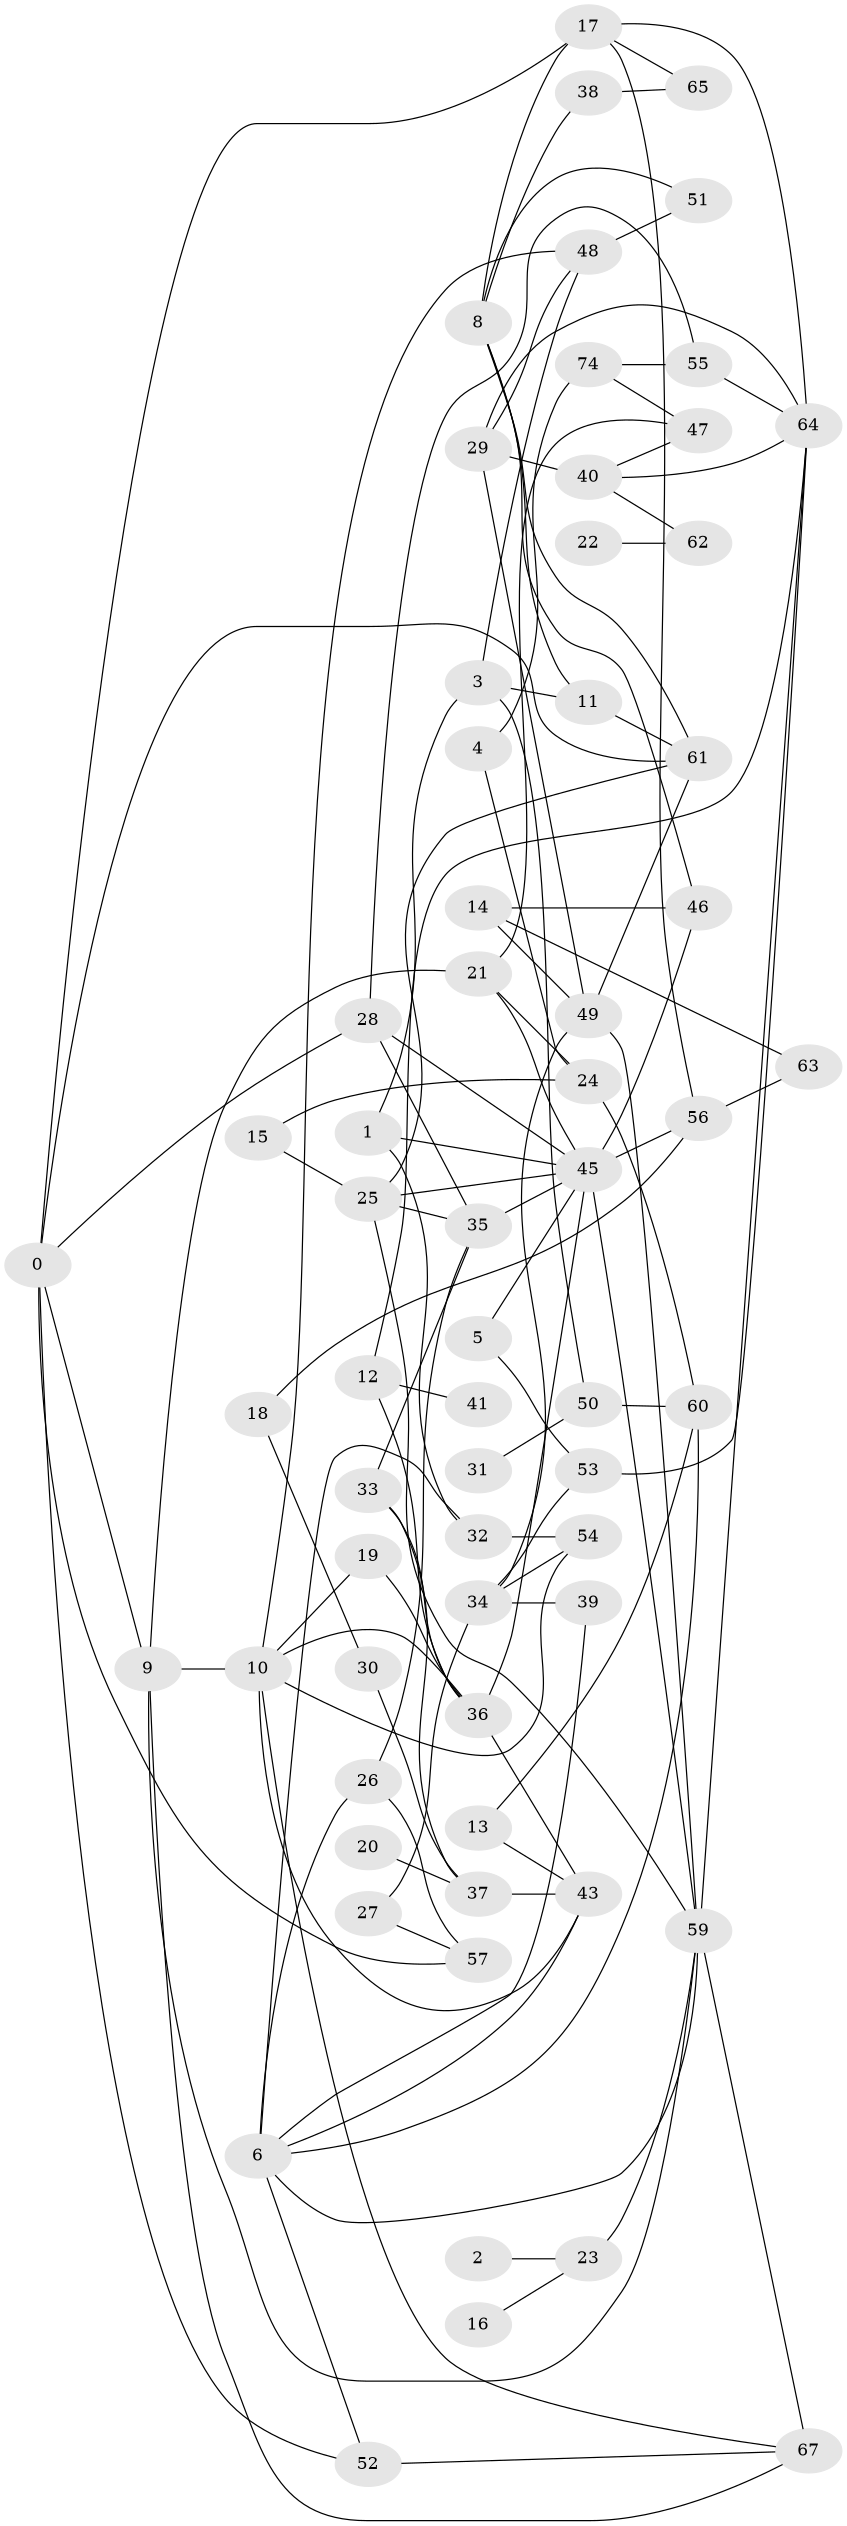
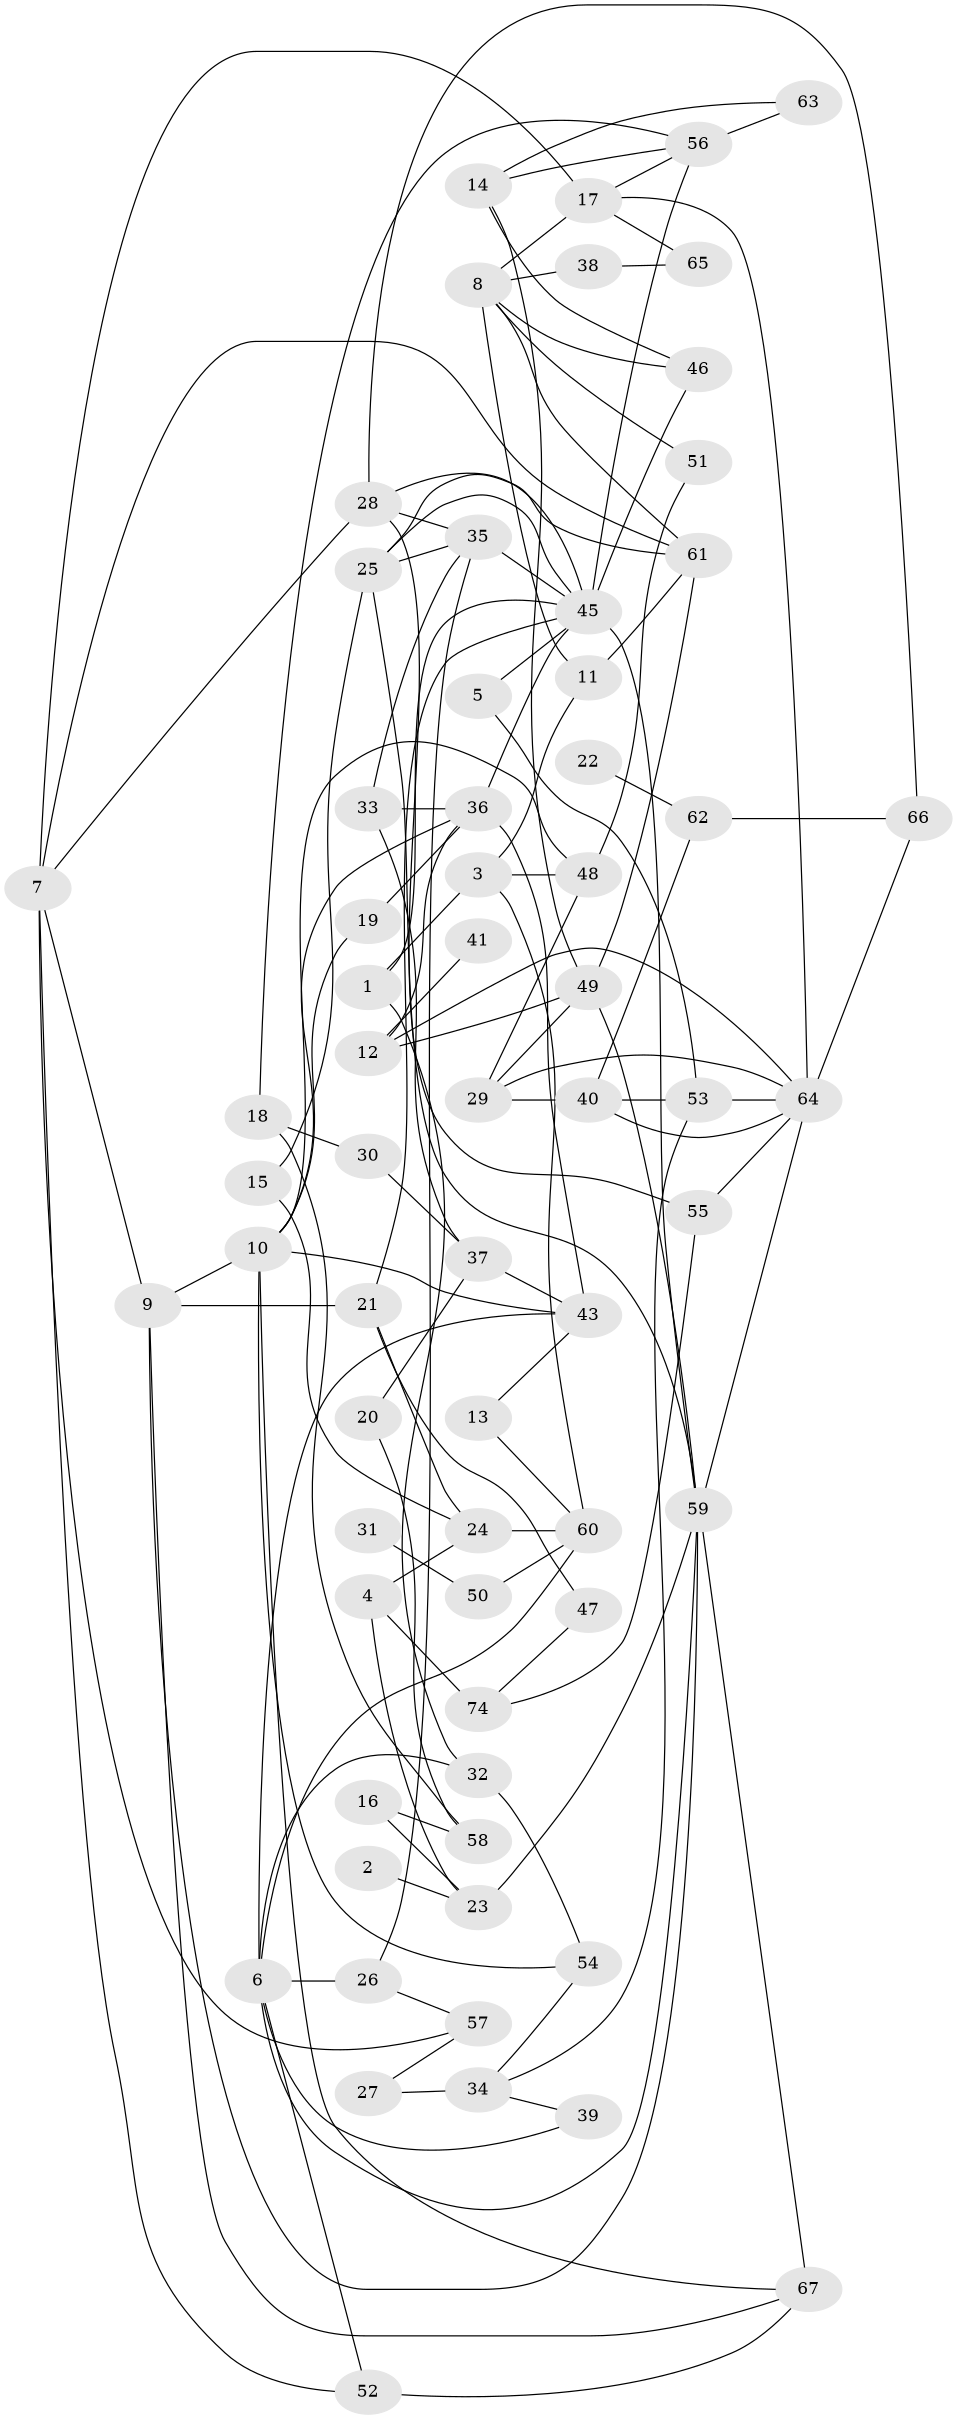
edge "56" -- "14": added
edge "47" -- "40": now "53" -- "40"
node "66": added
edge "3" -- "50": now "3" -- "60"
node "0": label "0" -> "7"
edge "49" -- "34": now "49" -- "12"
edge "4" -- "23": added
node "58": added
